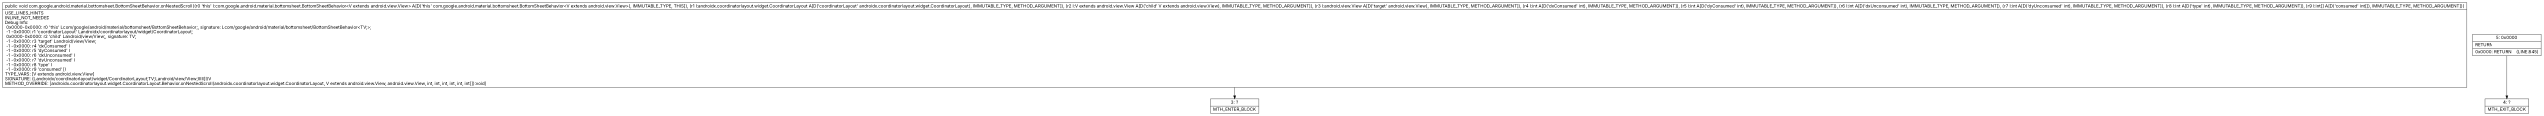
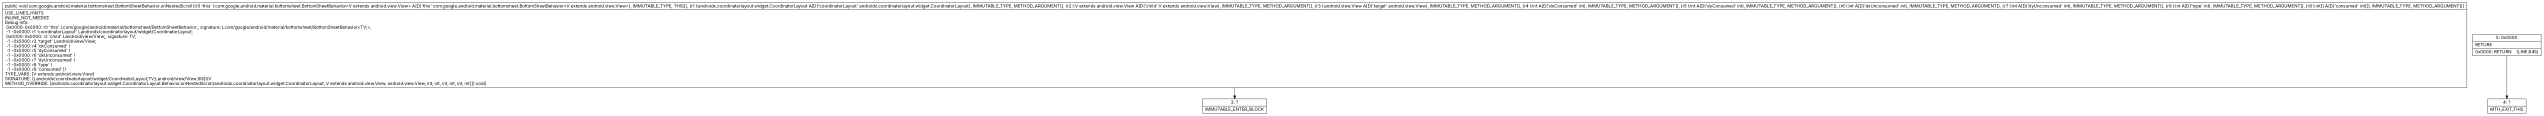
node "3: ?": text "MTH_ENTER_BLOCK" -> "IMMUTABLE_ENTER_BLOCK"
node "4: ?": text "MTH_EXIT_BLOCK" -> "MTH_EXIT_THIS"
